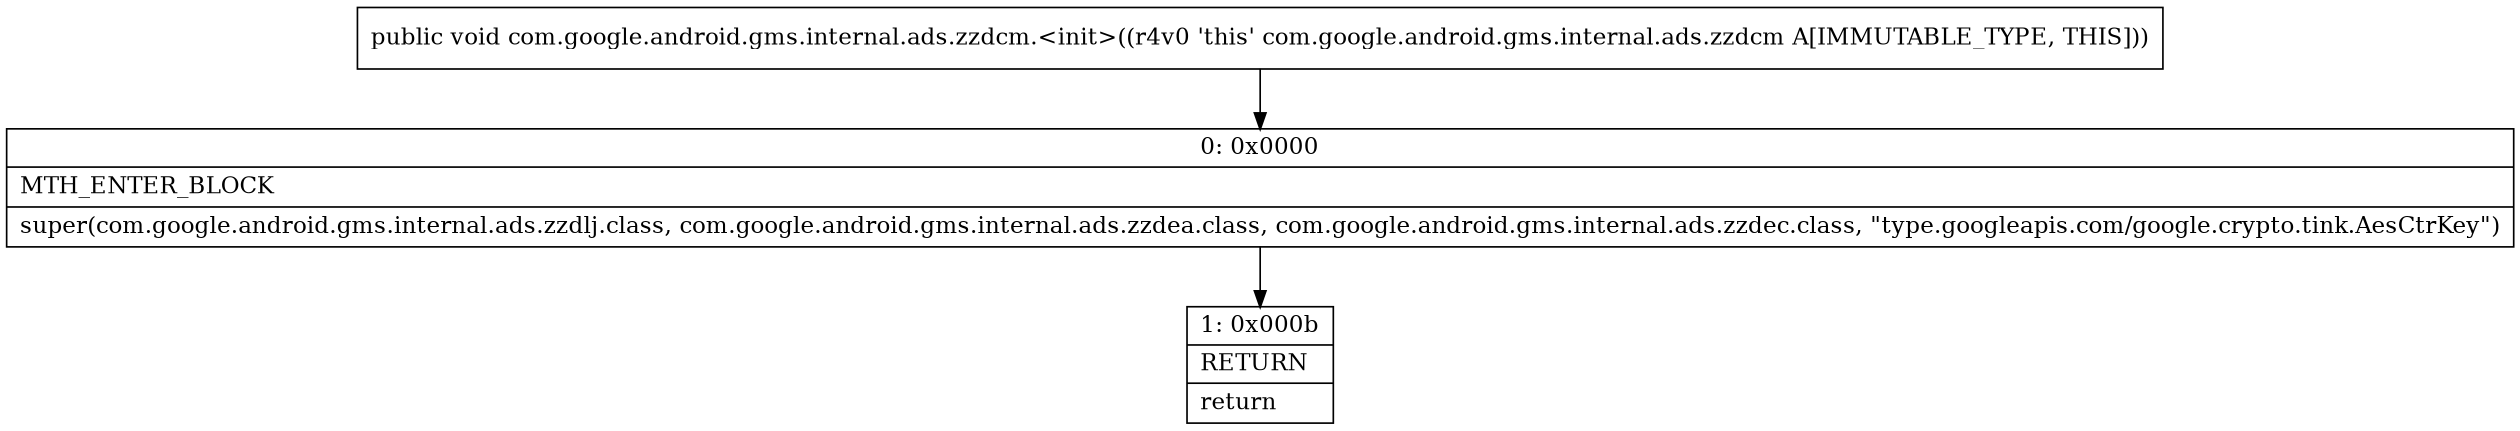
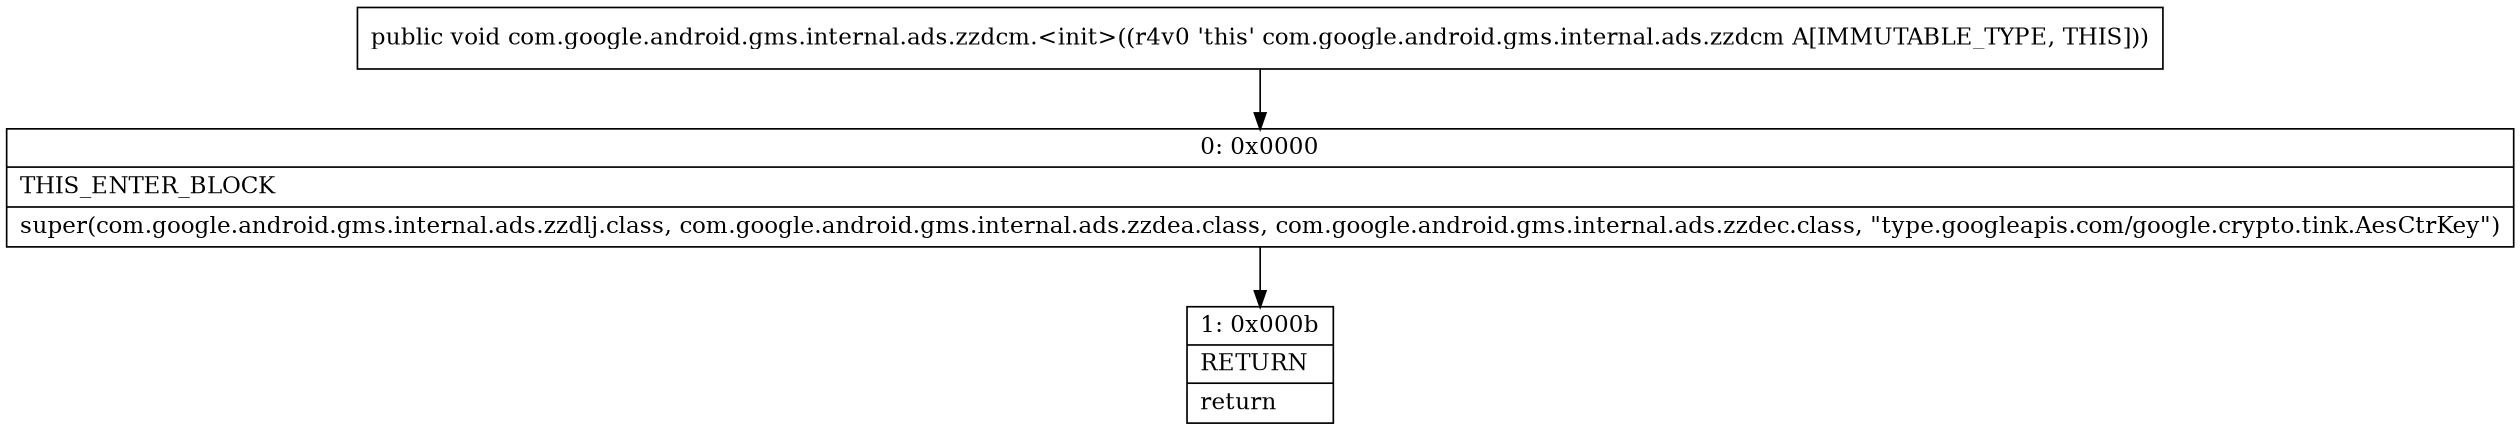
node "0: 0x0000": text "MTH_ENTER_BLOCK" -> "THIS_ENTER_BLOCK"
